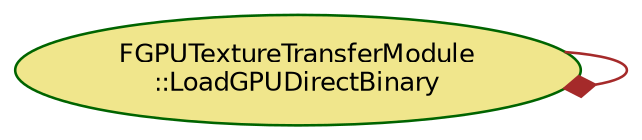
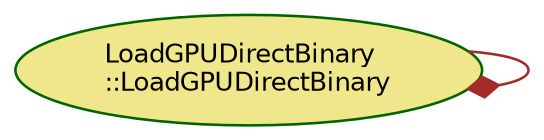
node "FGPUTextureTransferModule ::LoadGPUDirectBinary": label "FGPUTextureTransferModule ::LoadGPUDirectBinary" -> "LoadGPUDirectBinary ::LoadGPUDirectBinary"
